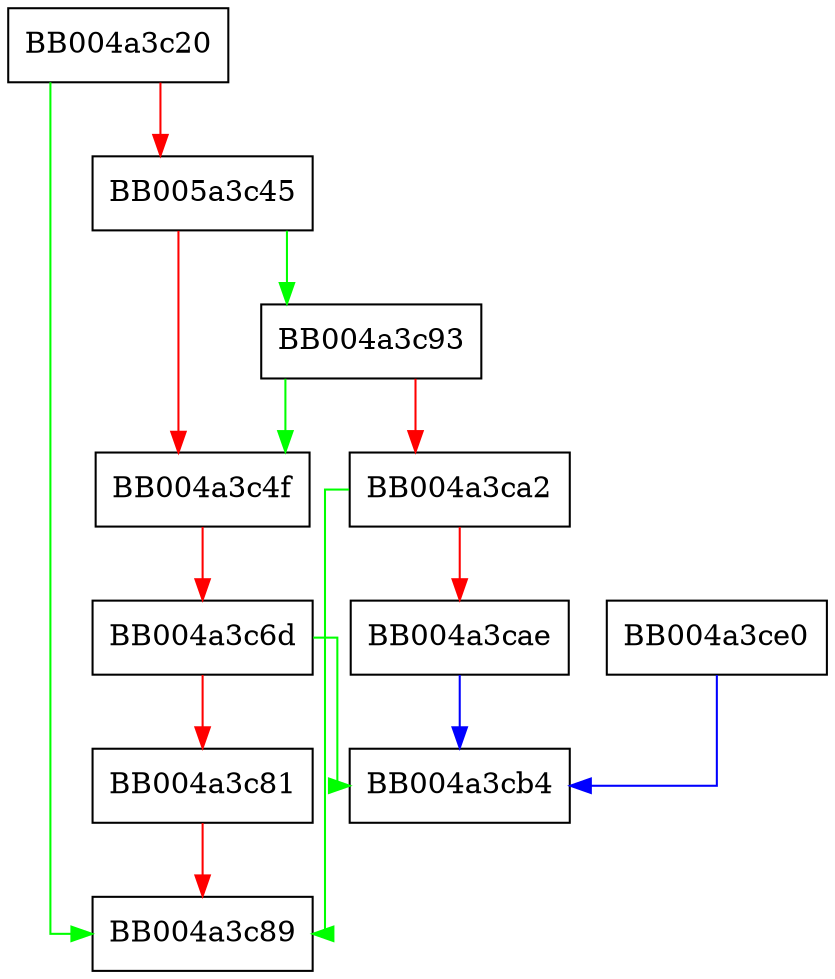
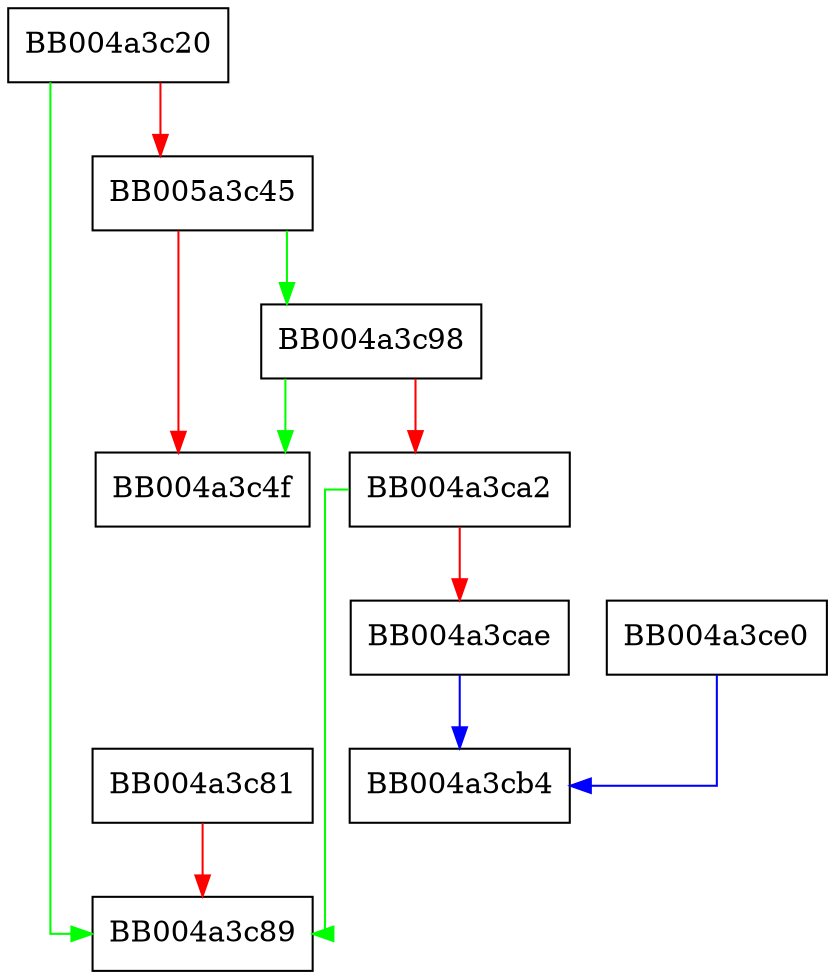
node "BB004a3c93": label "BB004a3c93" -> "BB004a3c98"
node "BB004a3c6d": removed
